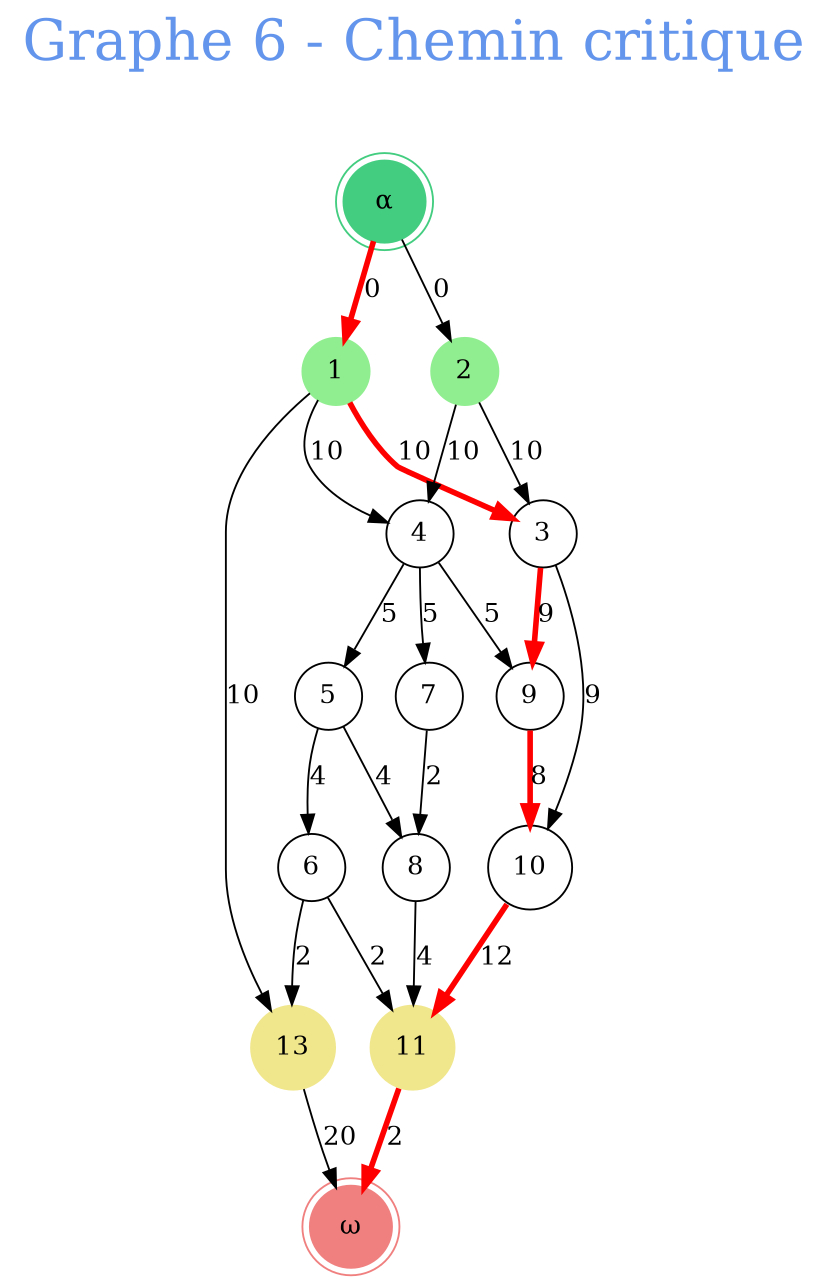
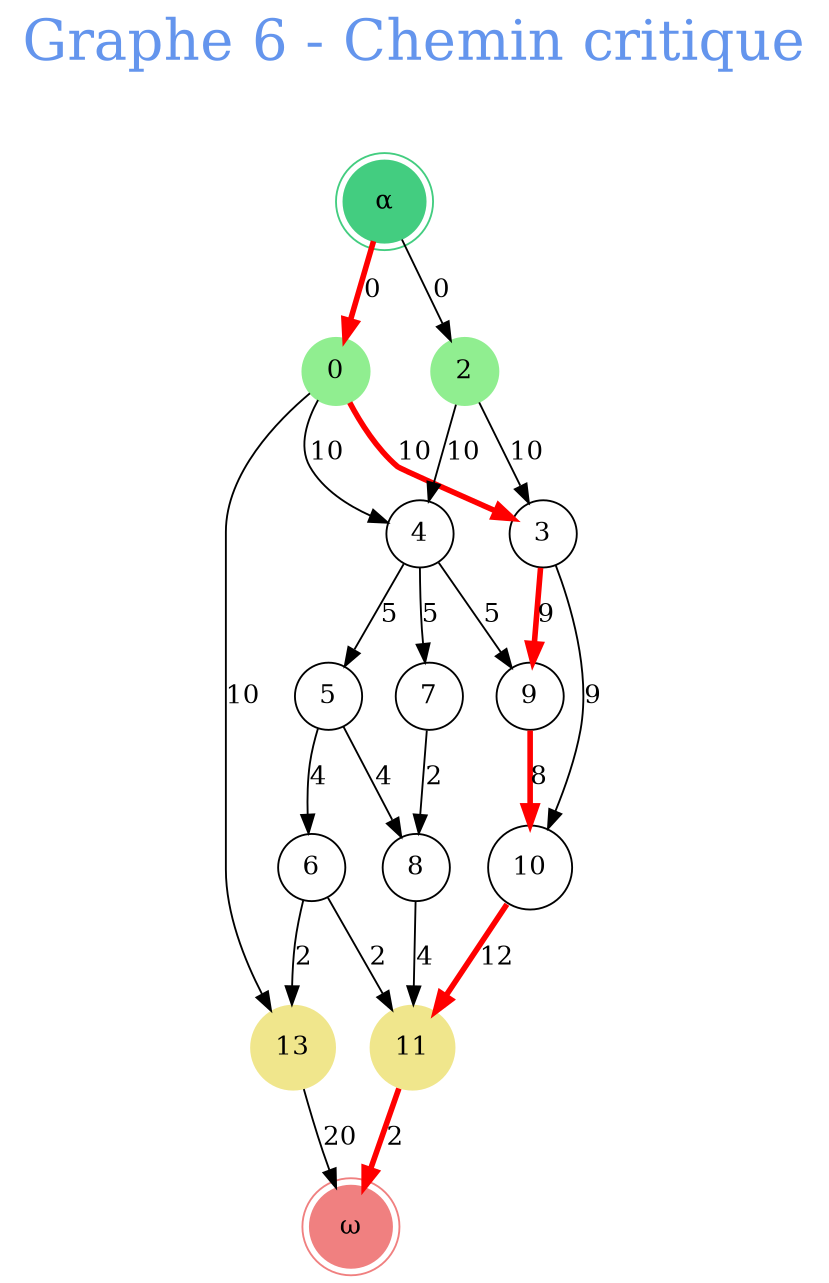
node "1": label "1" -> "0"
